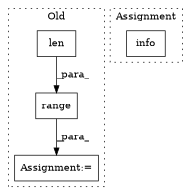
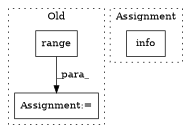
node "len": removed
